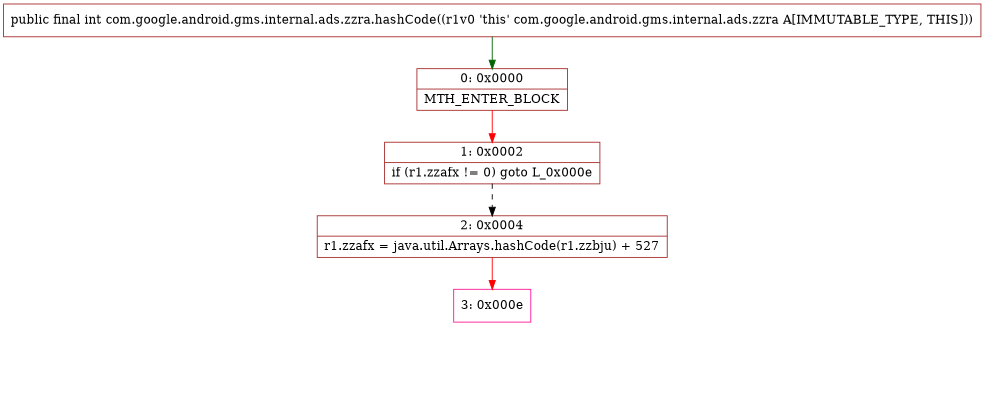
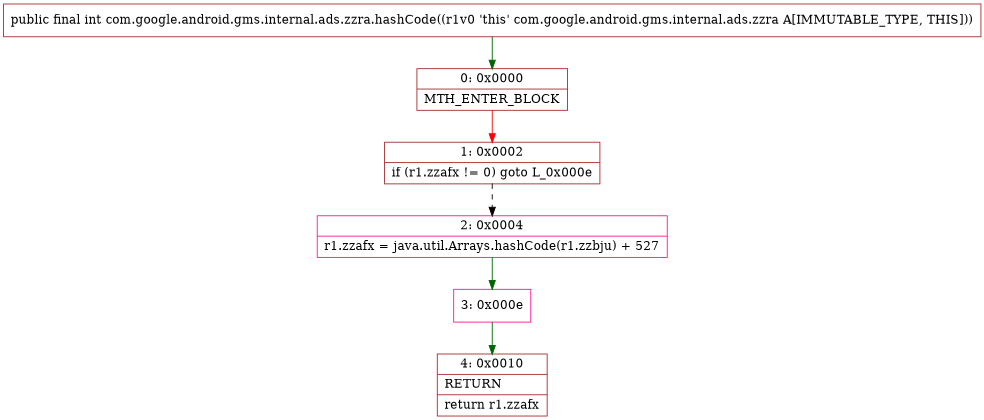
node "2: 0x0004": color brown -> deeppink
edge "2: 0x0004" -> "3: 0x000e": color red -> darkgreen
node "4: 0x0010": added
